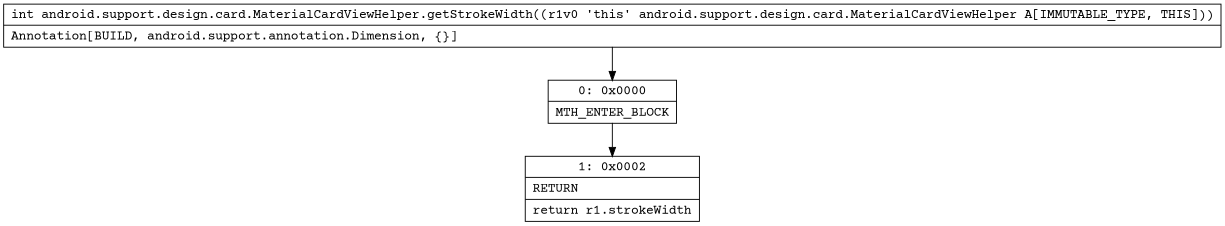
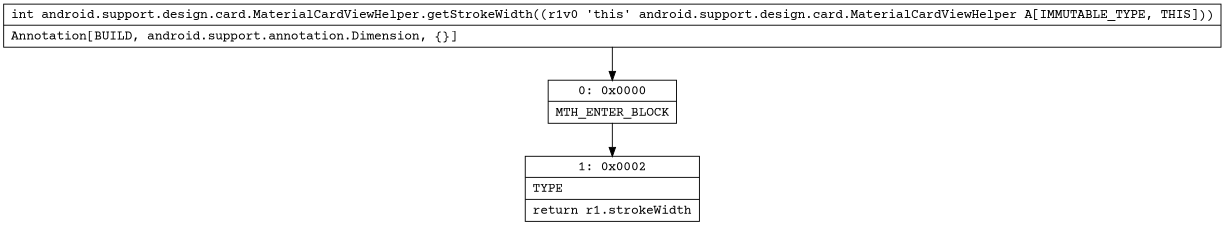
node "1: 0x0002": text "RETURN" -> "TYPE"
